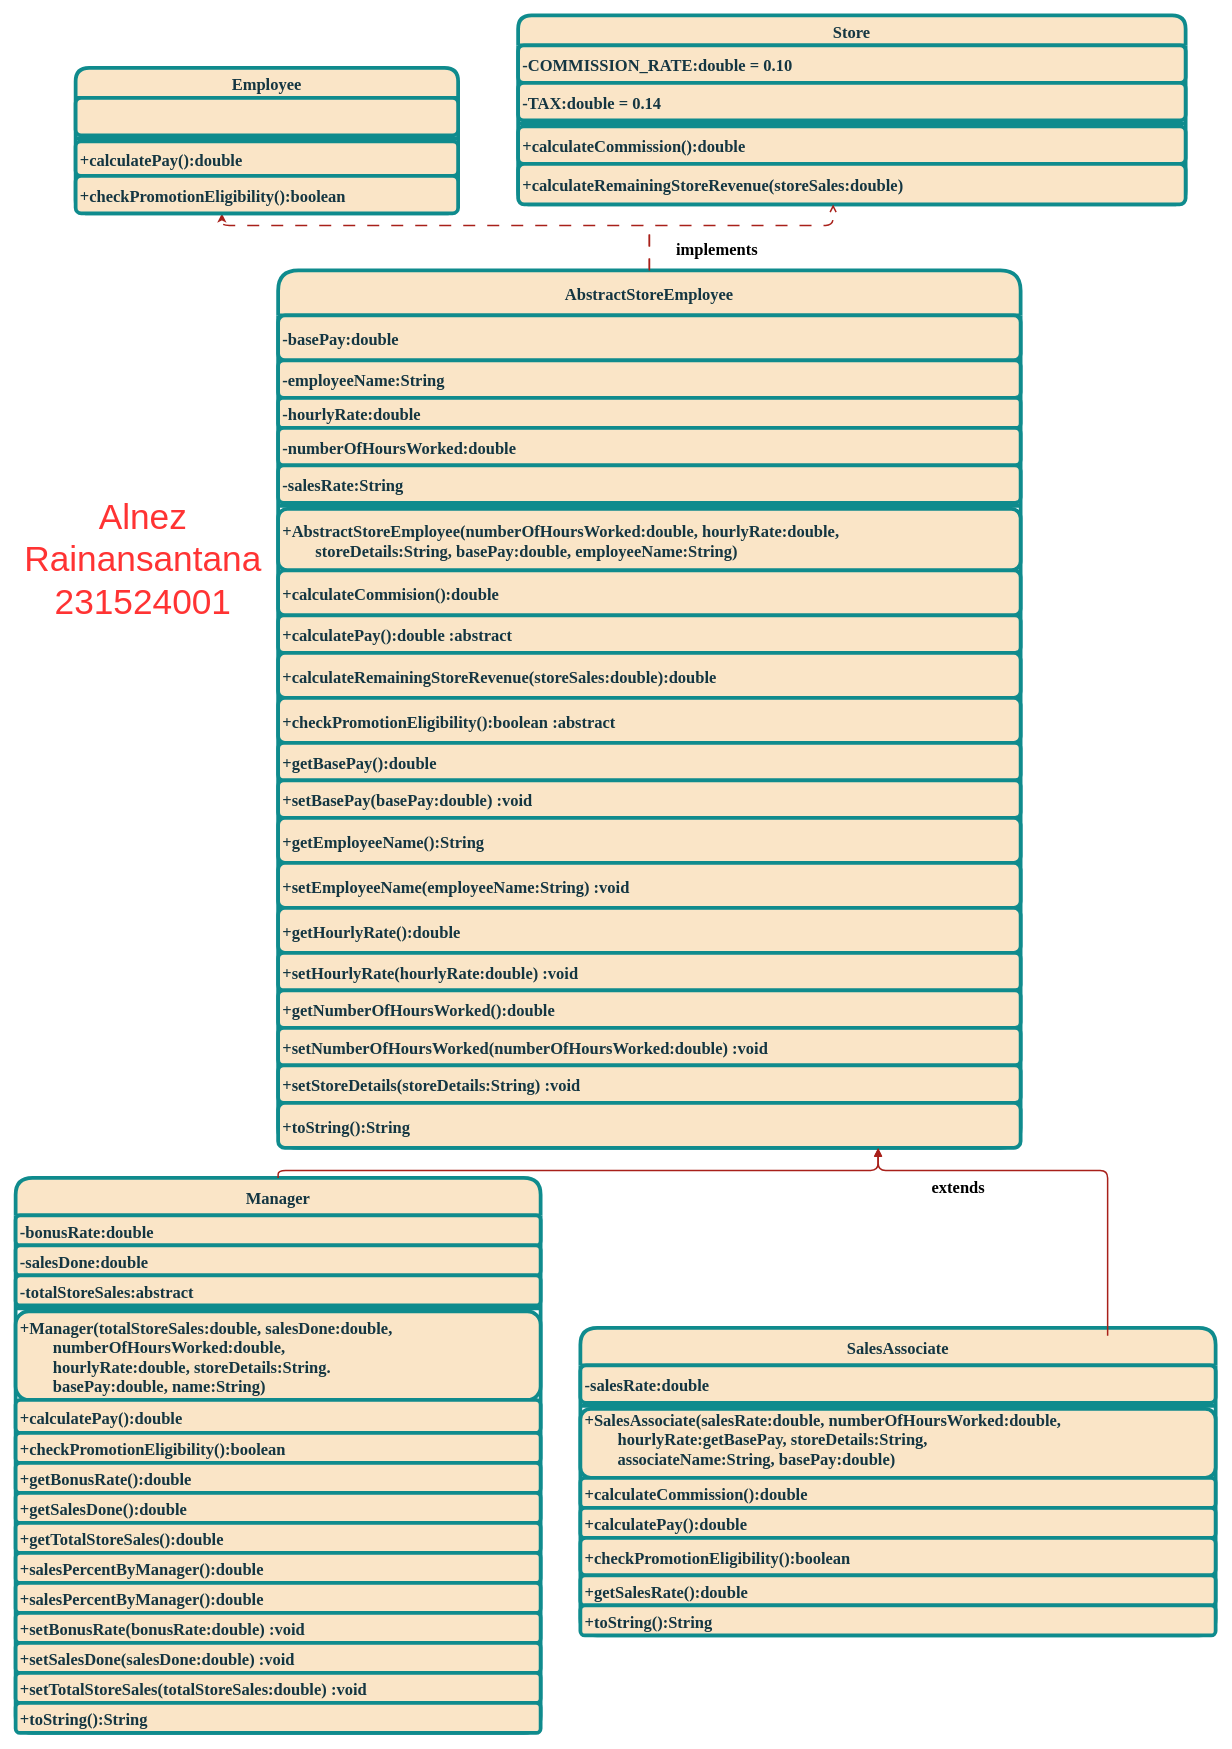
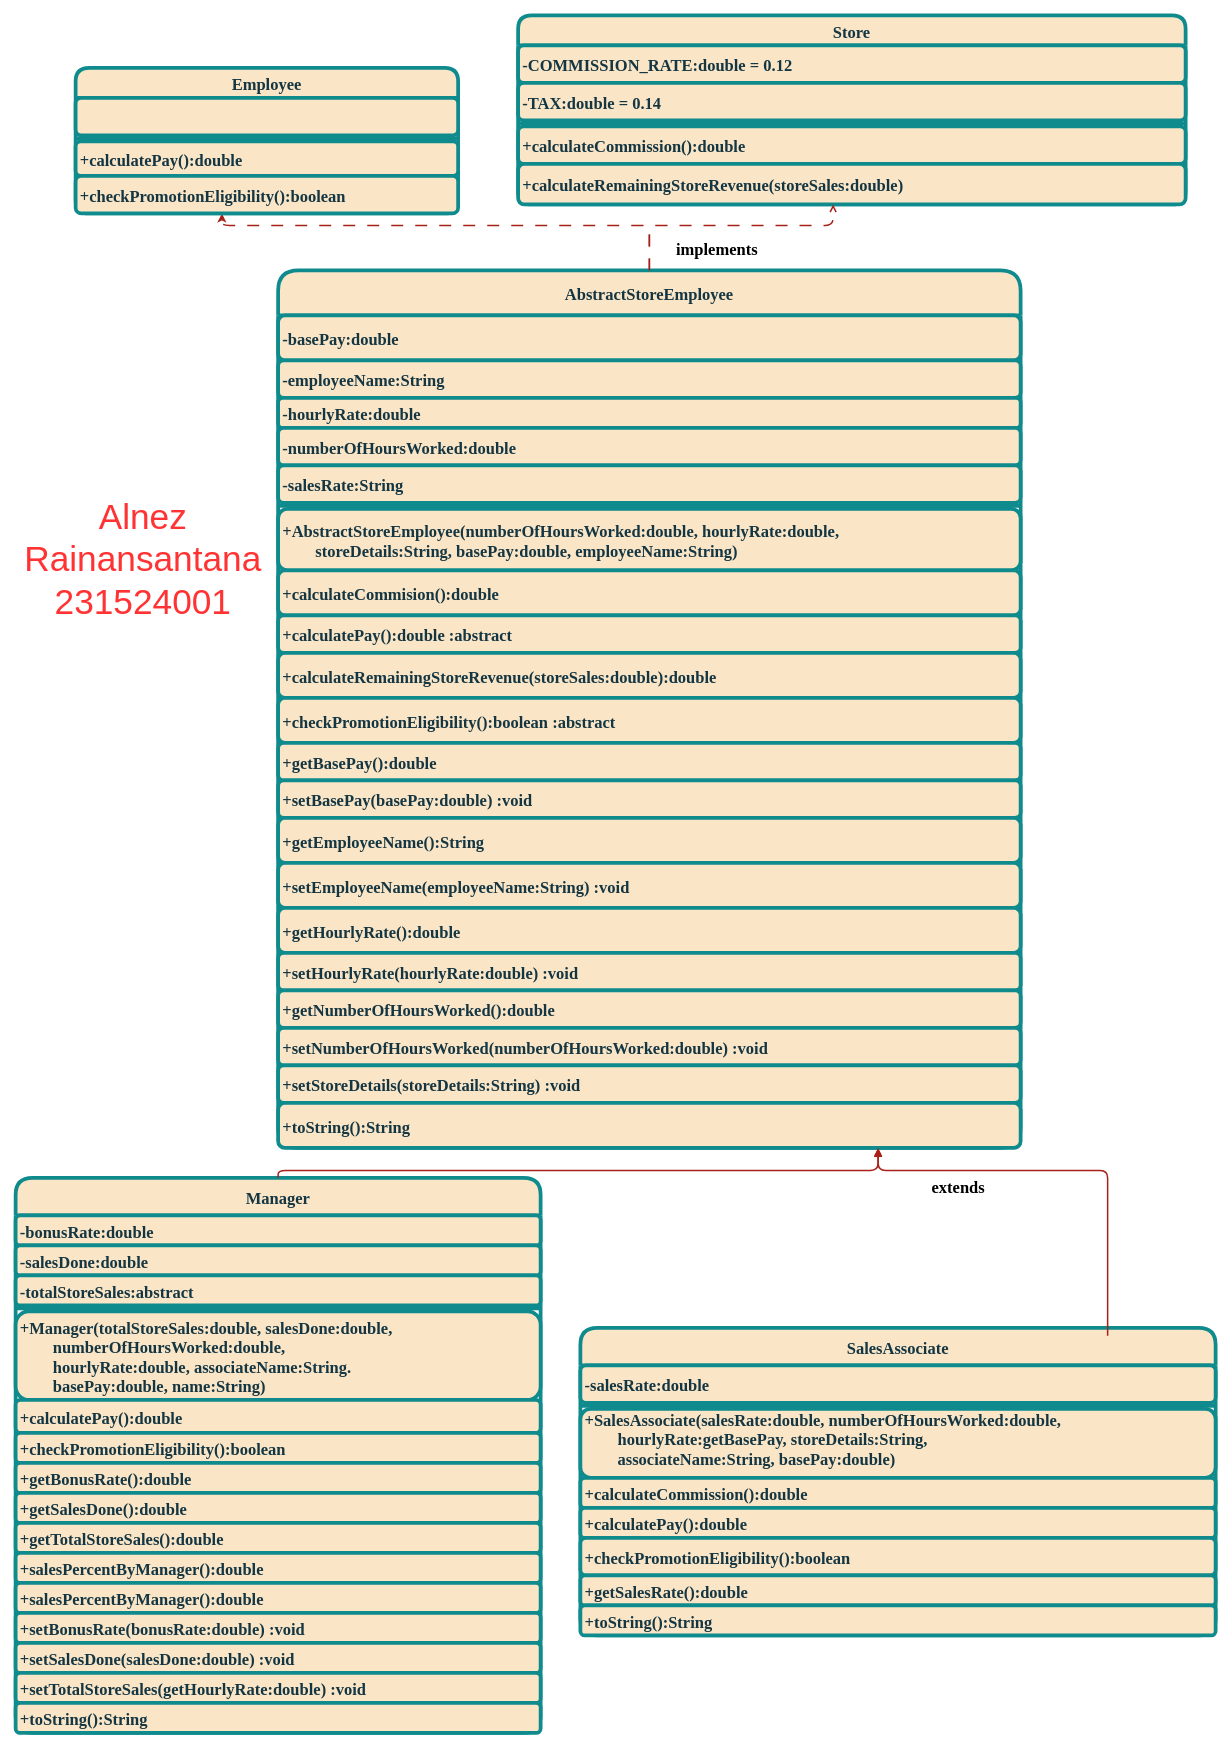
node "-COMMISSION_RATE:double = 0.10": label "-COMMISSION_RATE:double = 0.10" -> "-COMMISSION_RATE:double = 0.12"
node "+Manager(totalStoreSales:double, salesDone:double, numberOfHoursWorked:double, hourlyRate:double, storeDetails:String. basePay:double, name:String)": label "+Manager(totalStoreSales:double, salesDone:double, numberOfHoursWorked:double, hourlyRate:double, storeDetails:String. basePay:double, name:String)" -> "+Manager(totalStoreSales:double, salesDone:double, numberOfHoursWorked:double, hourlyRate:double, associateName:String. basePay:double, name:String)"
node "+setTotalStoreSales(totalStoreSales:double) :void": label "+setTotalStoreSales(totalStoreSales:double) :void" -> "+setTotalStoreSales(getHourlyRate:double) :void"
